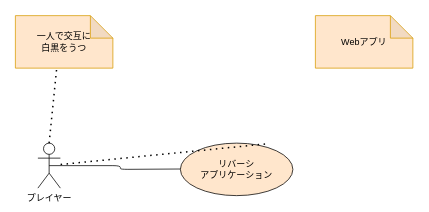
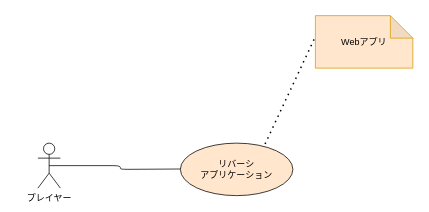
node "一人で交互に 白黒をうつ": removed
edge "一人で交互に 白黒をうつ" -- "プレイヤー": removed
edge "プレイヤー" -- "リバーシ アプリケーション": now "Webアプリ" -- "リバーシ アプリケーション"
